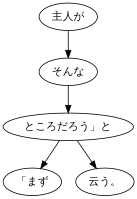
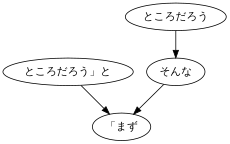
node "主人が": label "主人が" -> "ところだろう"
edge "そんな" -> "ところだろう」と": now "そんな" -> "「まず"
node "云う。": removed
